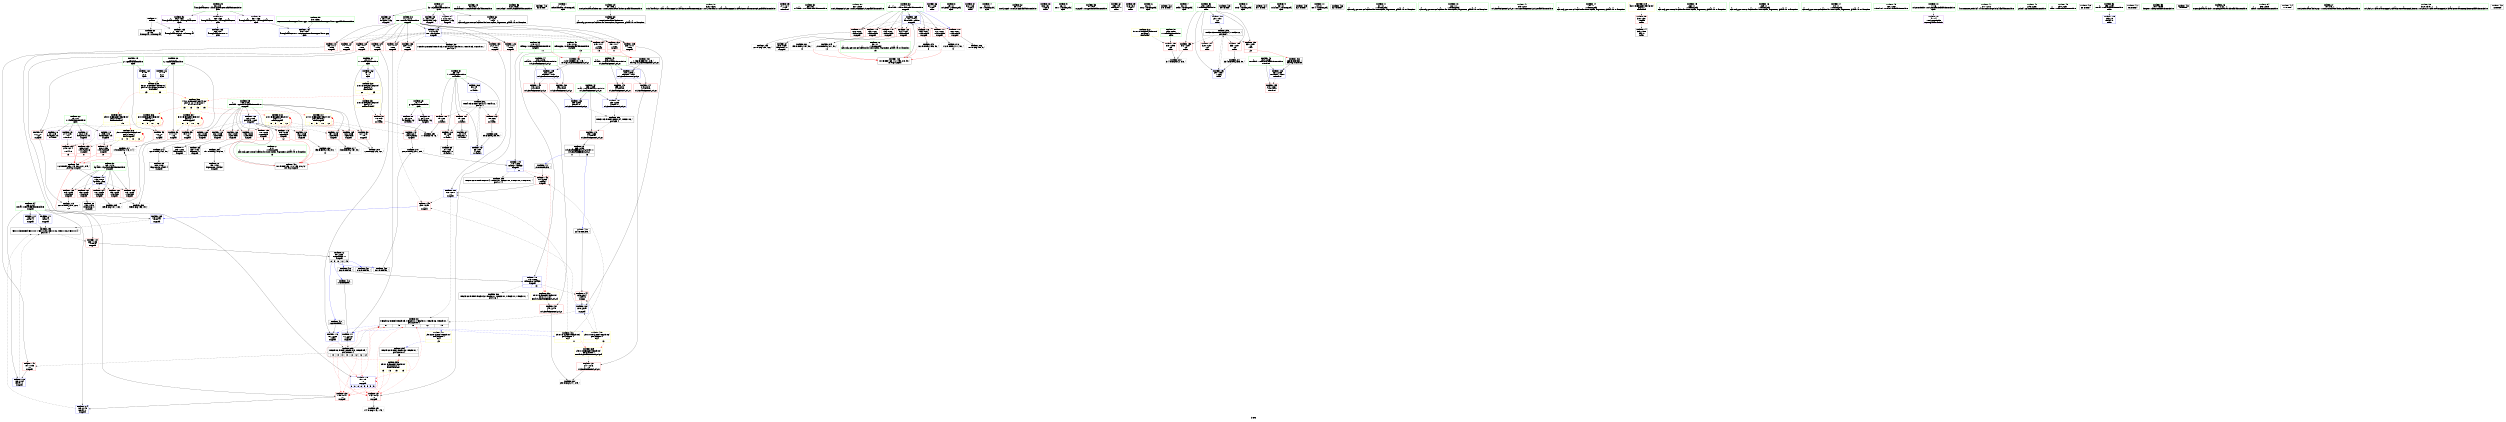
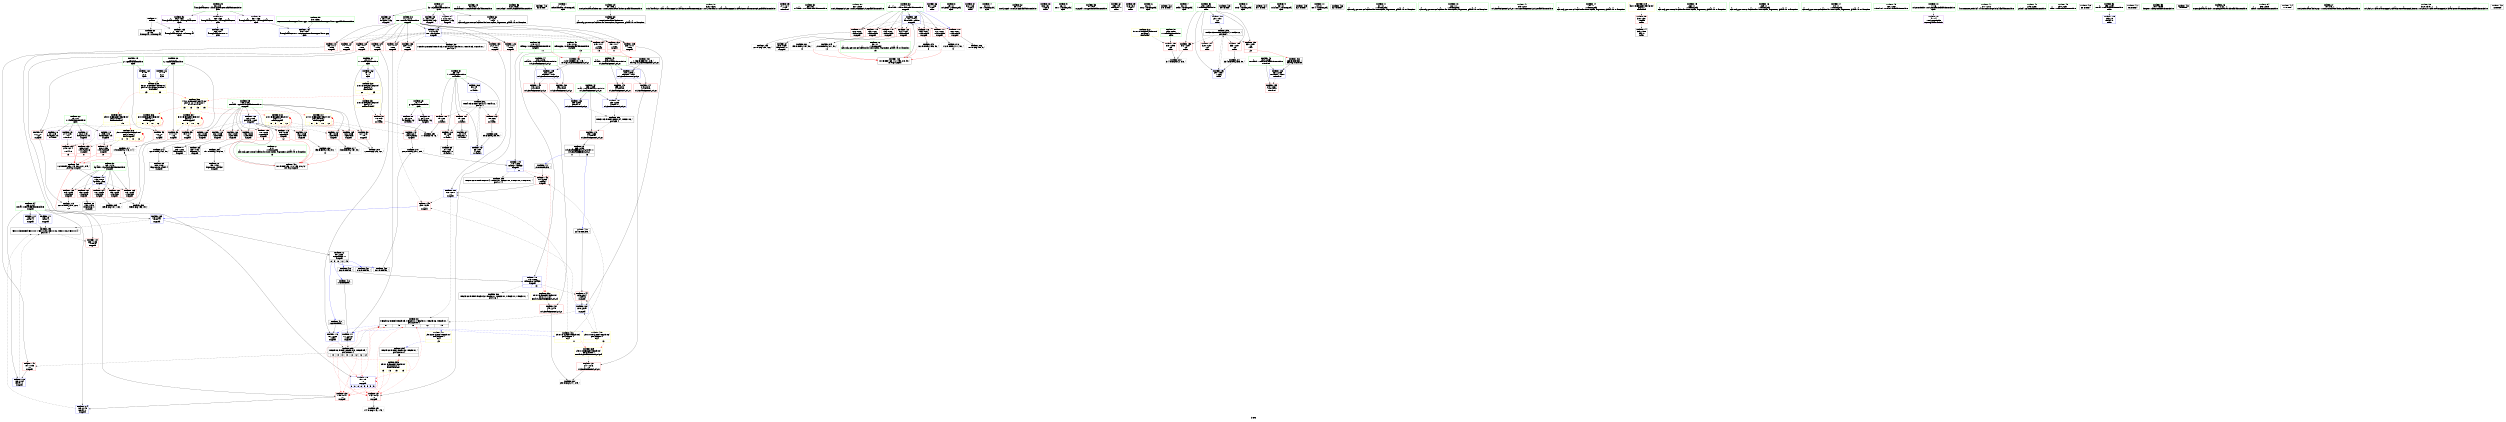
edge "NodeID: 104" -> "NodeID: 72": now "NodeID: 183" -> "NodeID: 72"
node "NodeID: 144": text "_Z2cpp" -> "_Z2goiii"
